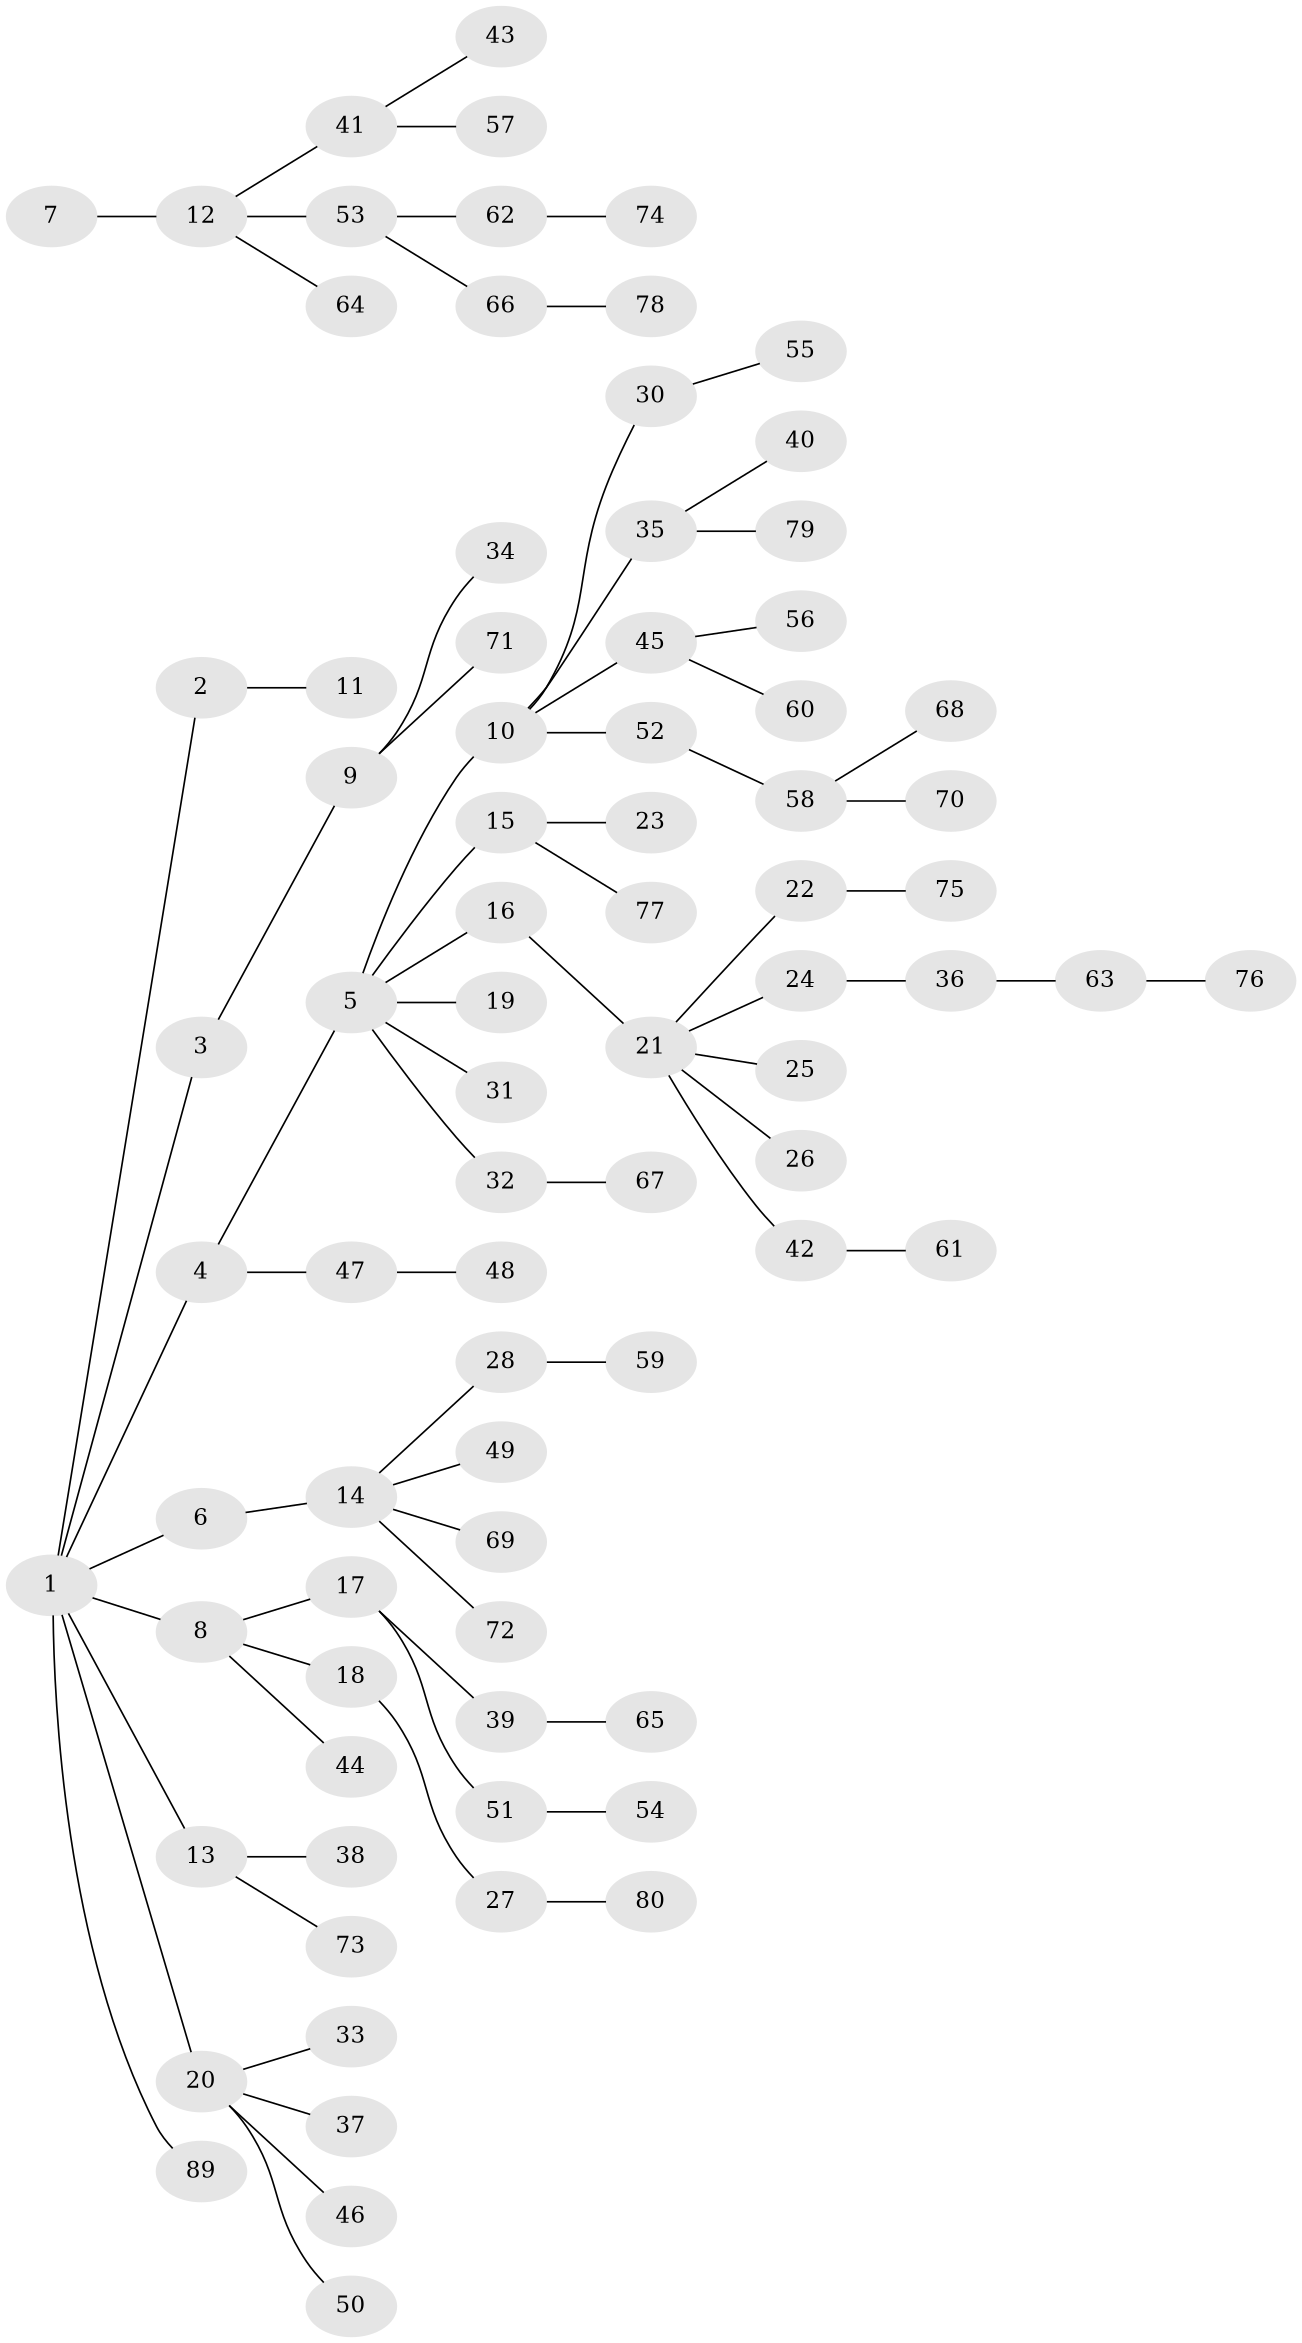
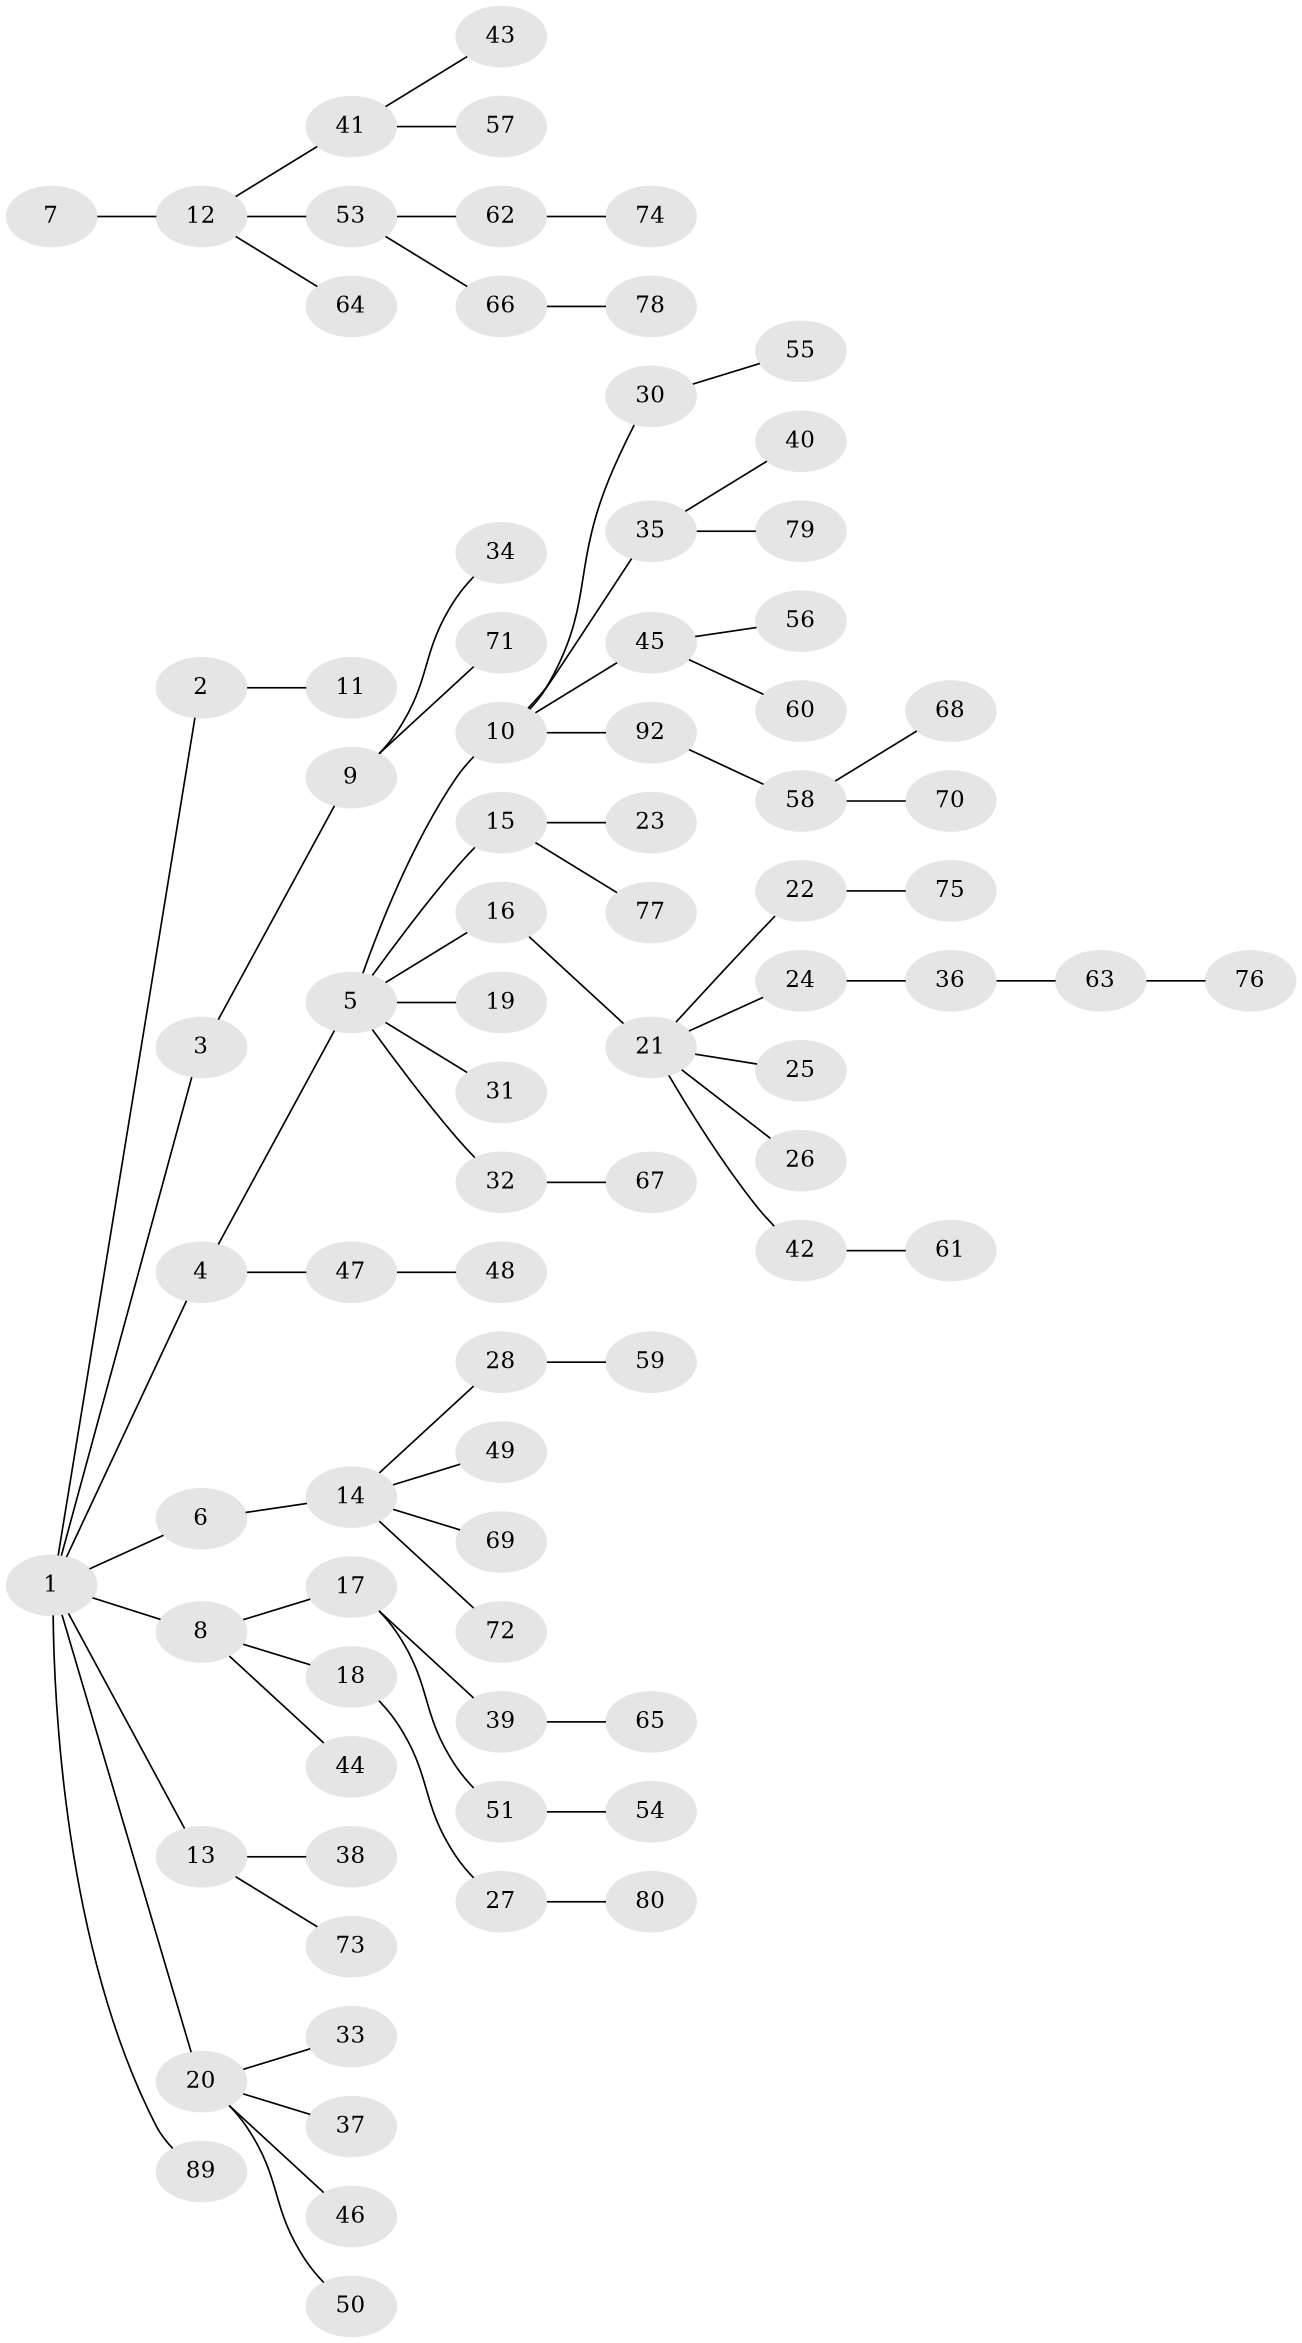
node "52": label "52" -> "92"
